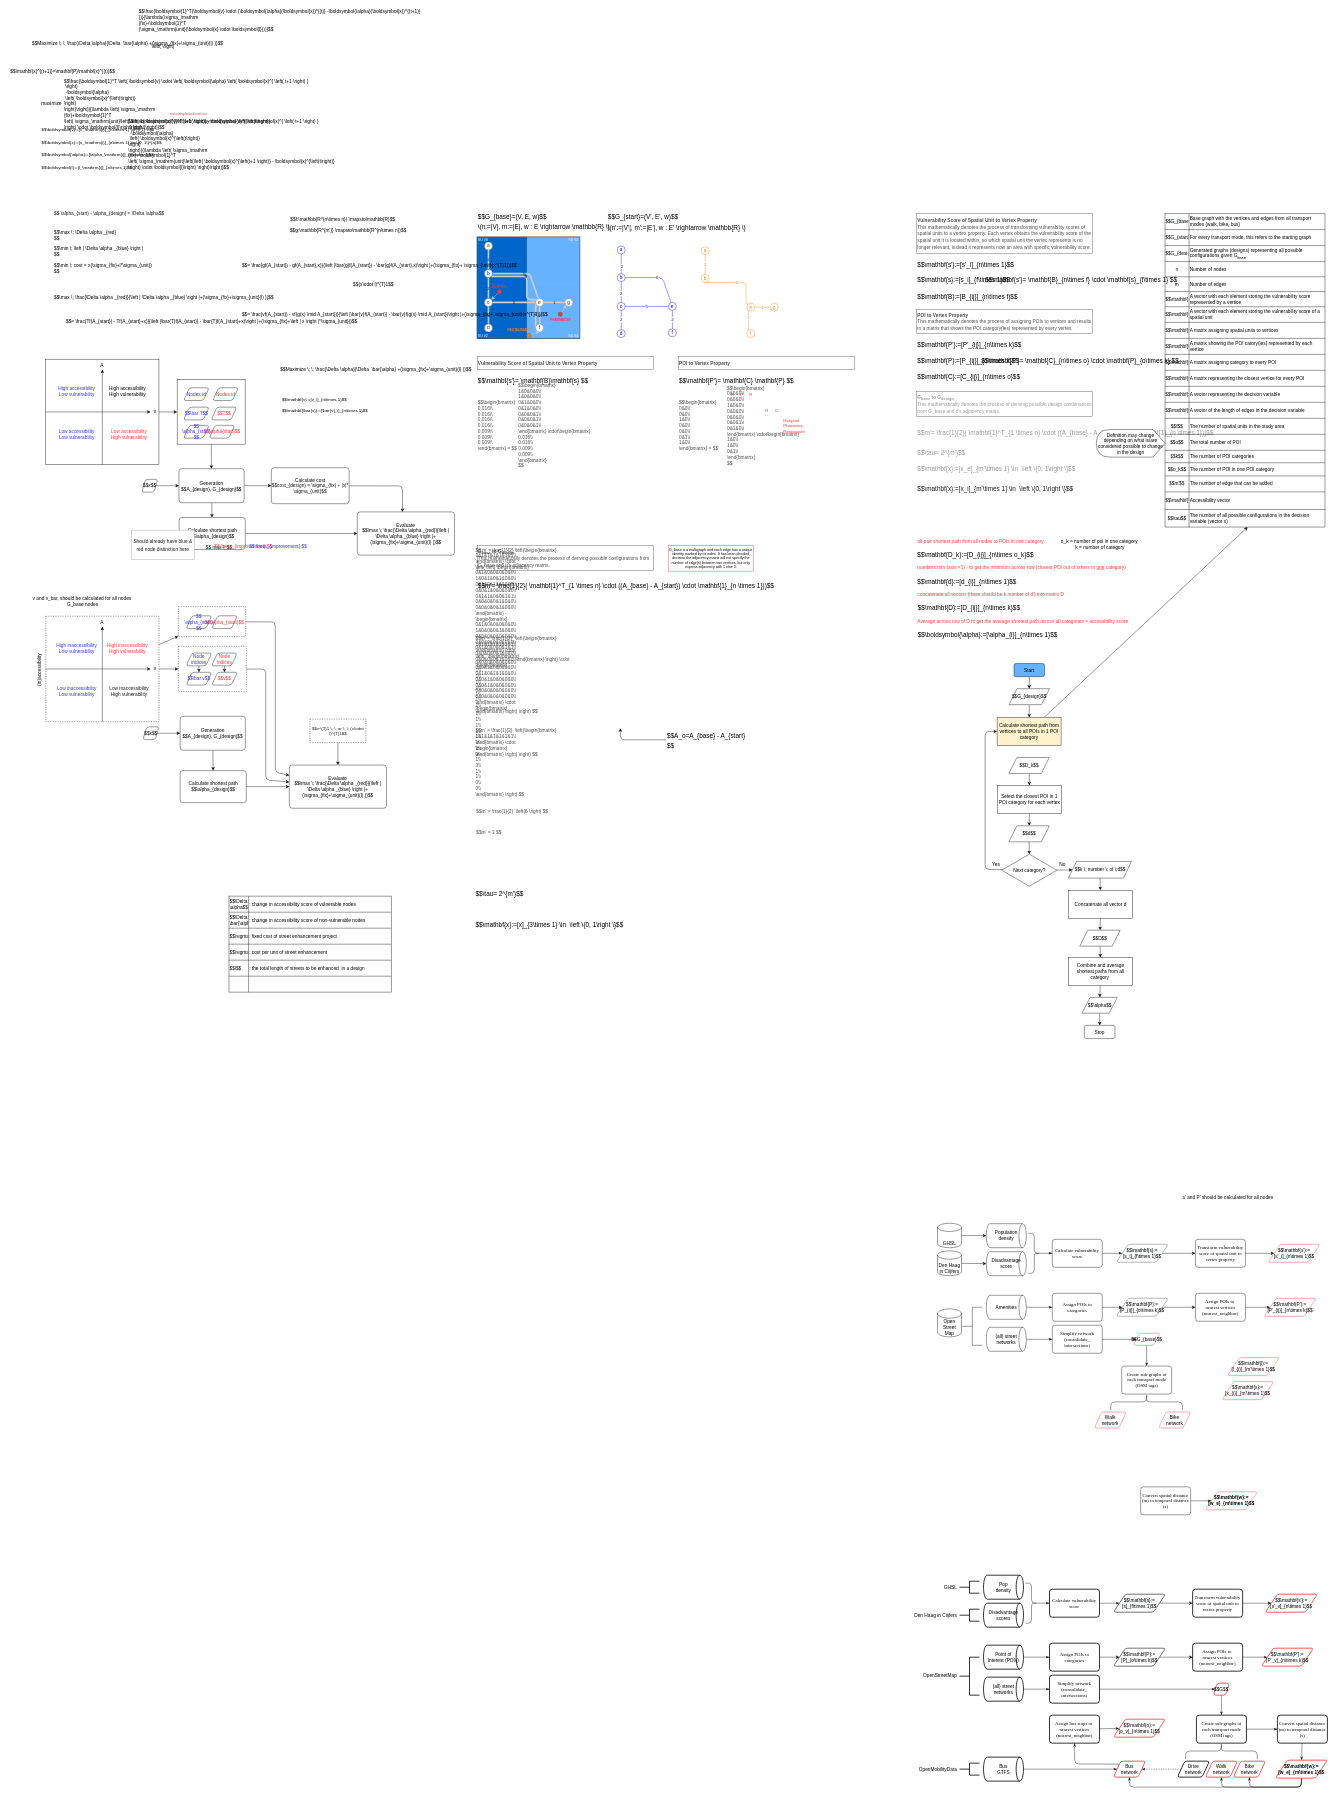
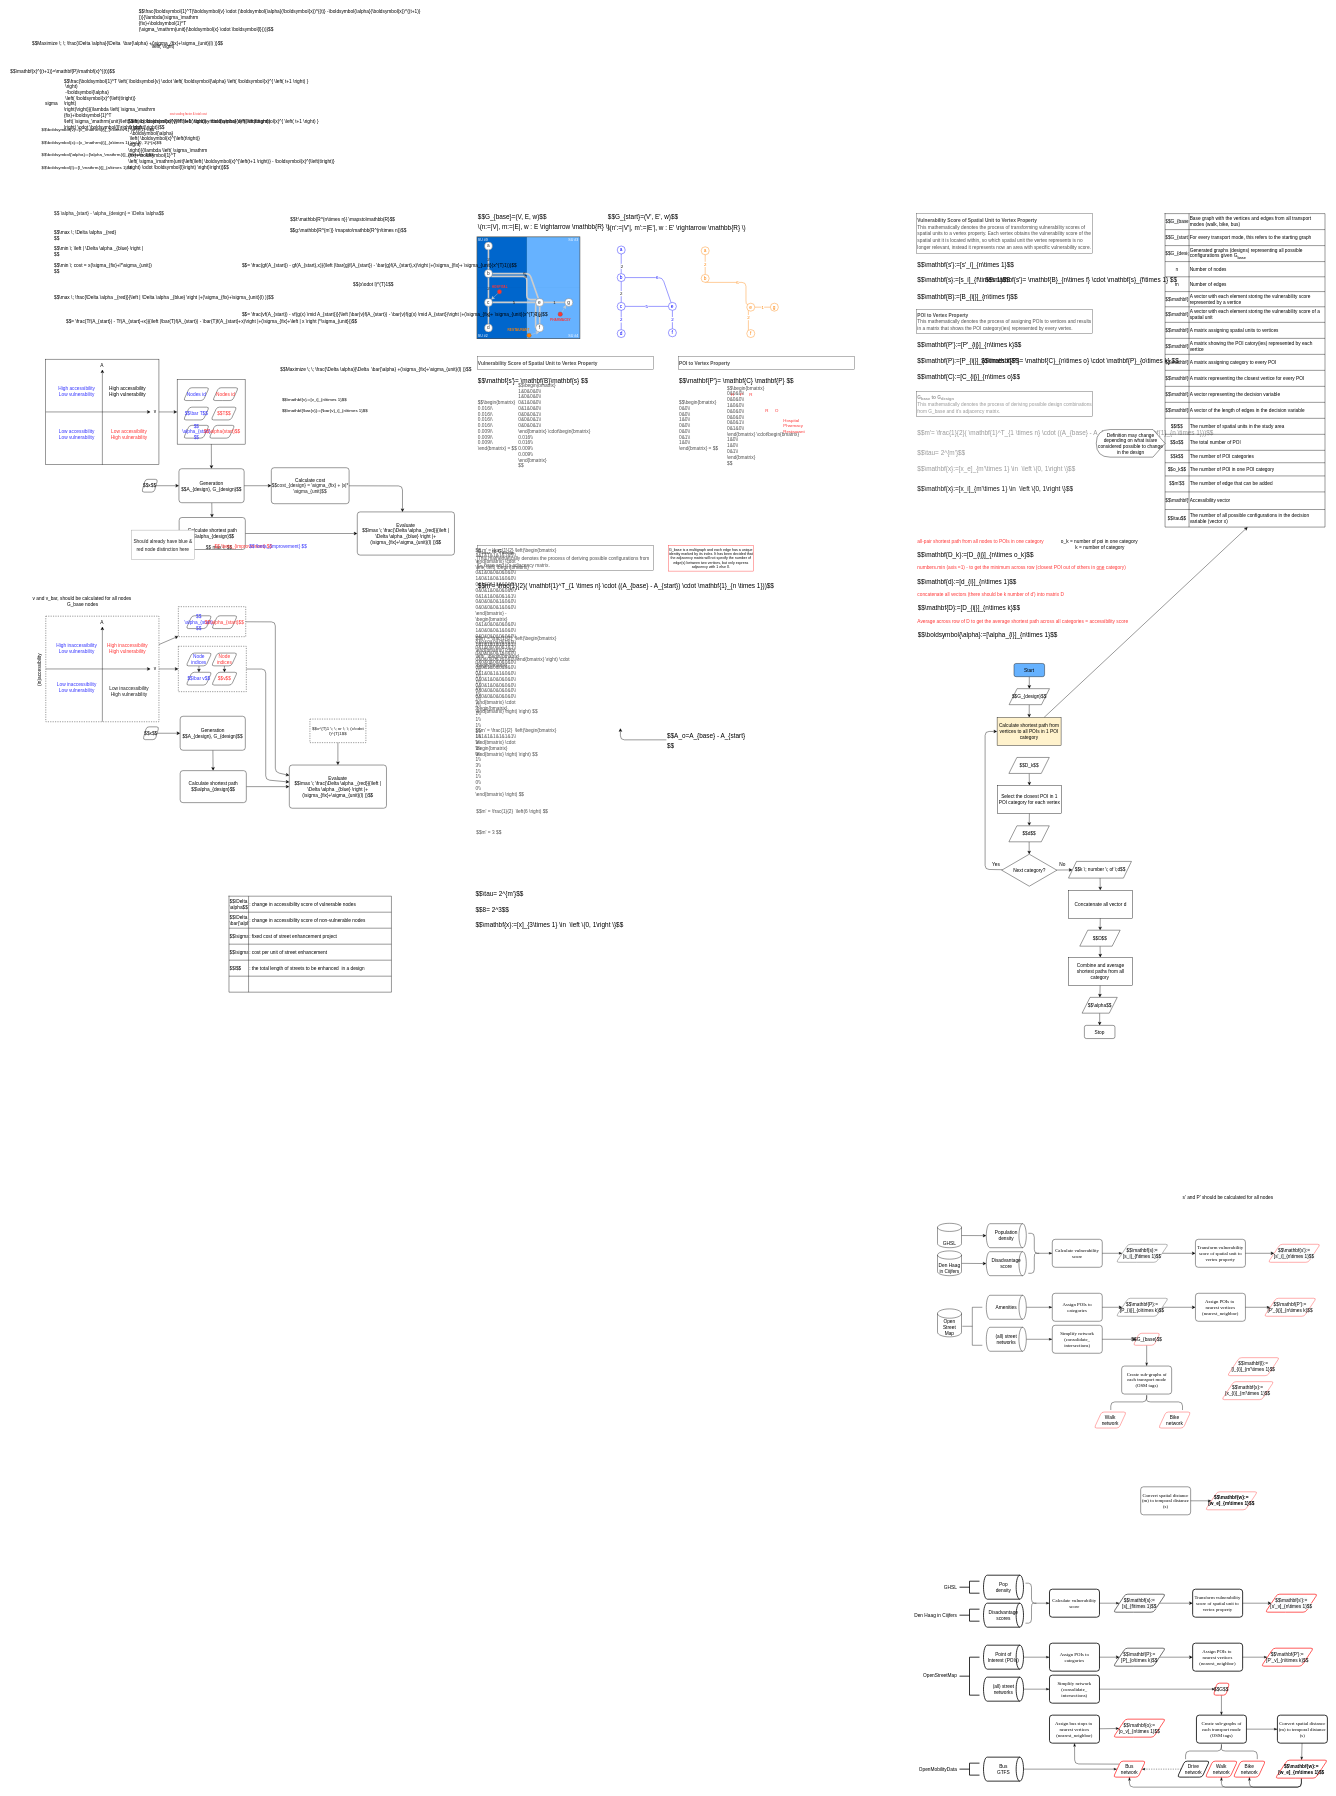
node "maximize": label "maximize" -> "sigma"
node "G_base is a multigraph and each edge has a unique identity marked by its index. It has been decided decision the adjacency matrix will not specify the number of edge(s) between two vertices, but only express adjacency with 1 else 0.": label "G_base is a multigraph and each edge has a unique identity marked by its index. It has been decided decision the adjacency matrix will not specify the number of edge(s) between two vertices, but only express adjacency with 1 else 0." -> "G_base is a multigraph and each edge has a unique identity marked by its index. It has been decided that the adjacency matrix will not specify the number of edge(s) between two vertices, but only express adjacency with 1 else 0."
node "Low inaccessibility Low vulnerability": moved (77, 692) -> (77, 688)
node "$$8= 2^3$$": added
